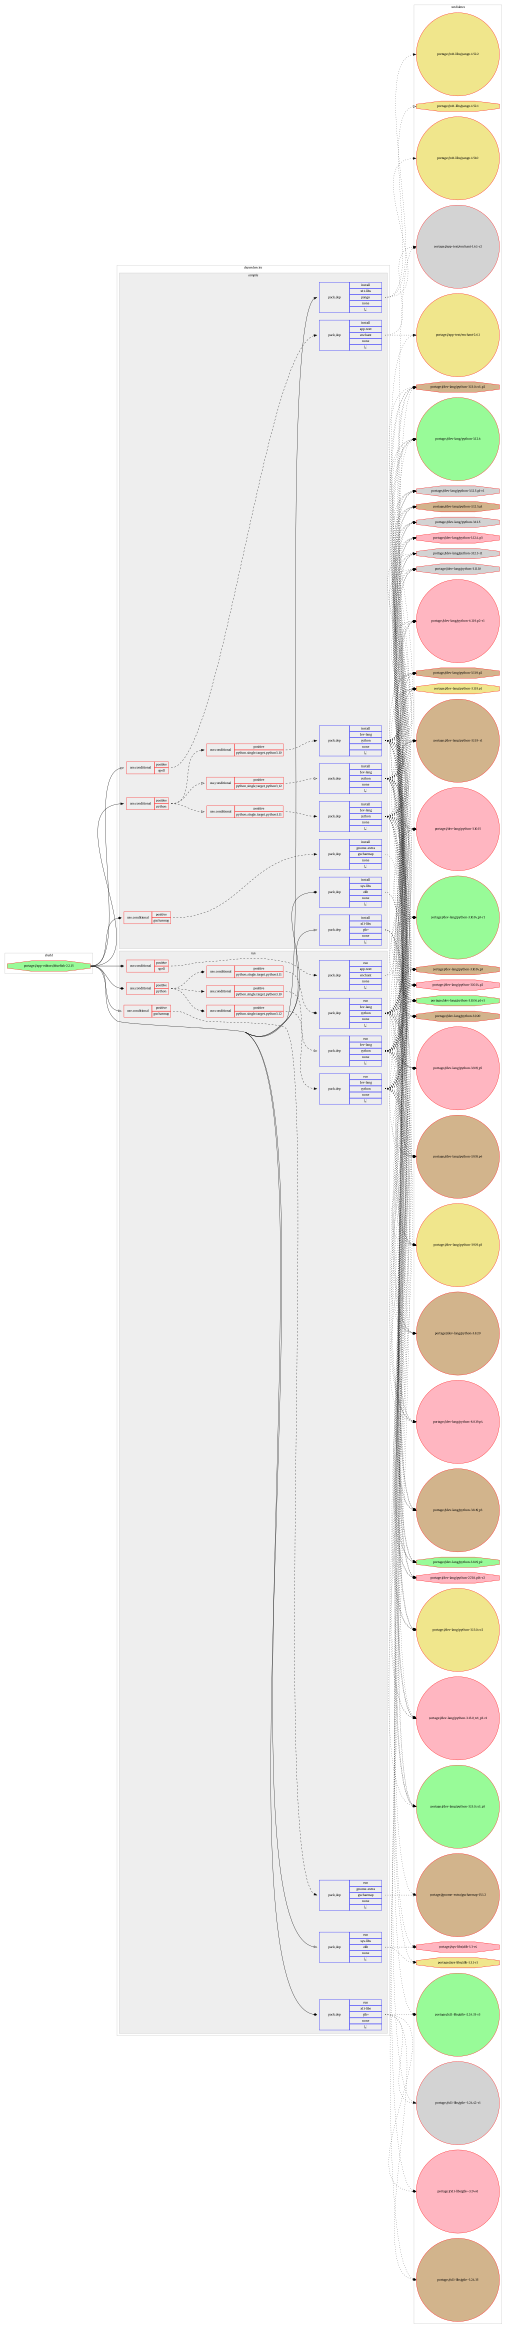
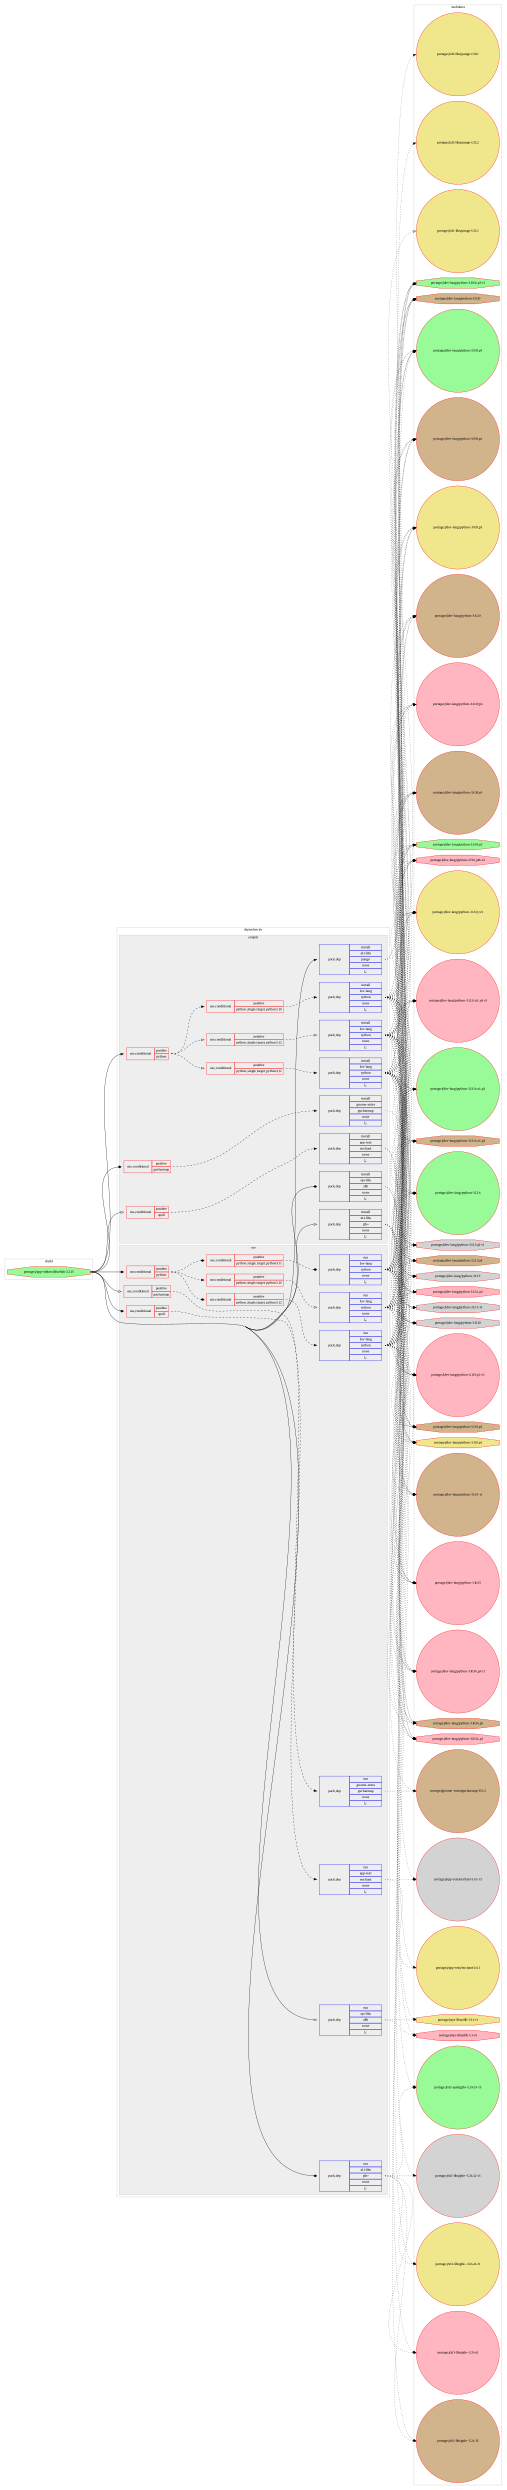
node "portage://x11-libs/pango-1.52.1": shape octagon -> circle
node "portage://dev-lang/python-3.10.14_p3-r1": fillcolor palegreen -> lightpink
node "portage://dev-lang/python-3.9.19_p5": fillcolor lightpink -> palegreen
node "portage://x11-libs/gtk+-2.24.33-r3": label "portage://x11-libs/gtk+-2.24.33-r3" -> "portage://x11-spell/gtk+-2.24.33-r3"
node "portage://x11-libs/gtk+-3.24.41-r1": added
